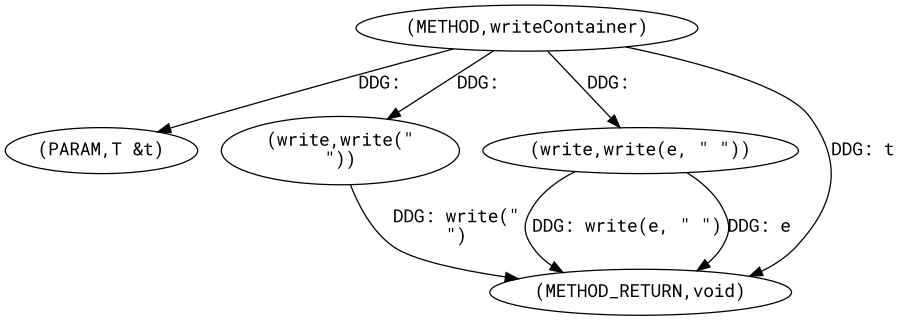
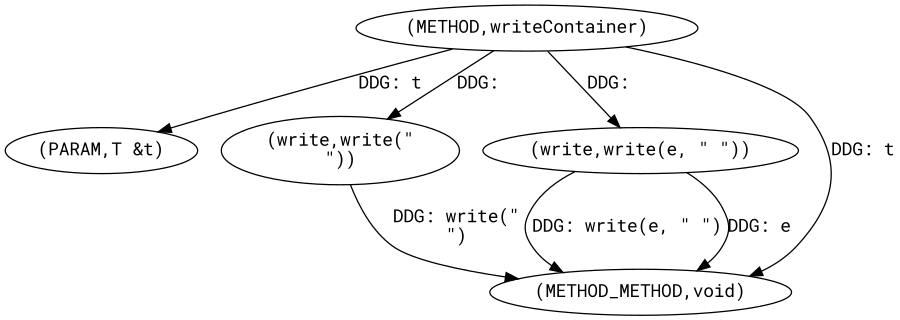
edge "(METHOD,writeContainer)" -> "(PARAM,T &t)": label "DDG: " -> "DDG: t"
node "(METHOD_RETURN,void)": label "(METHOD_RETURN,void)" -> "(METHOD_METHOD,void)"
